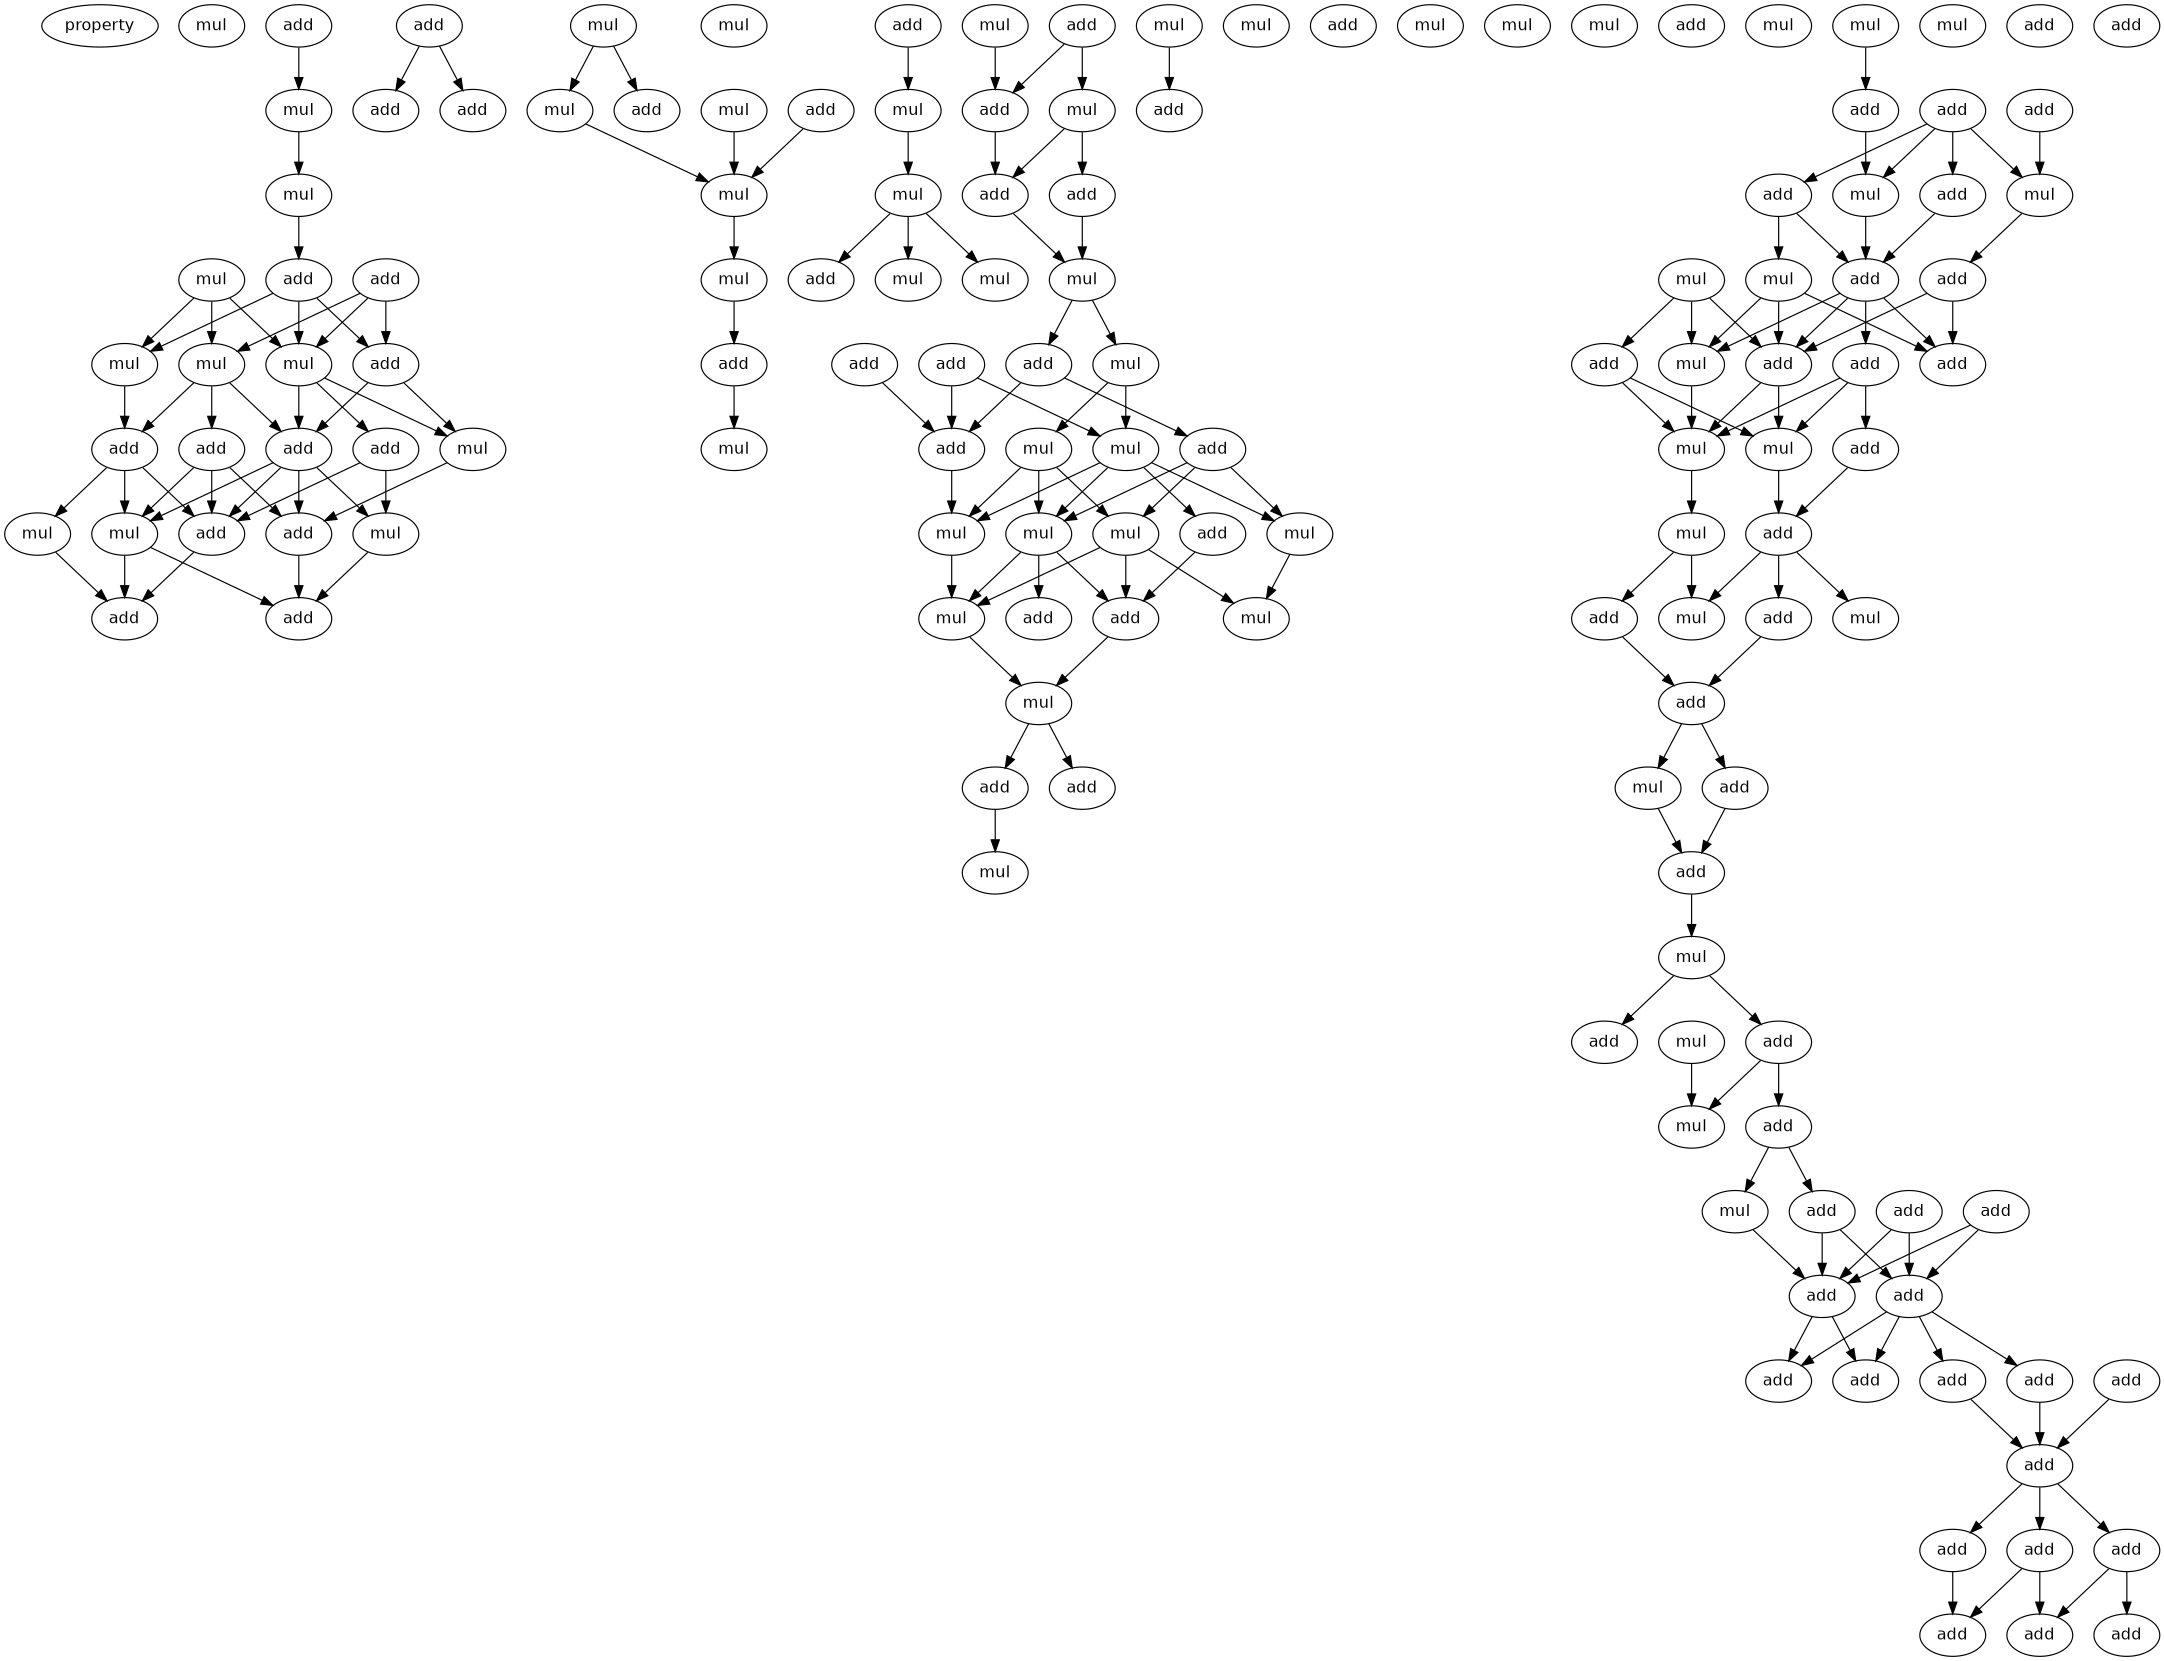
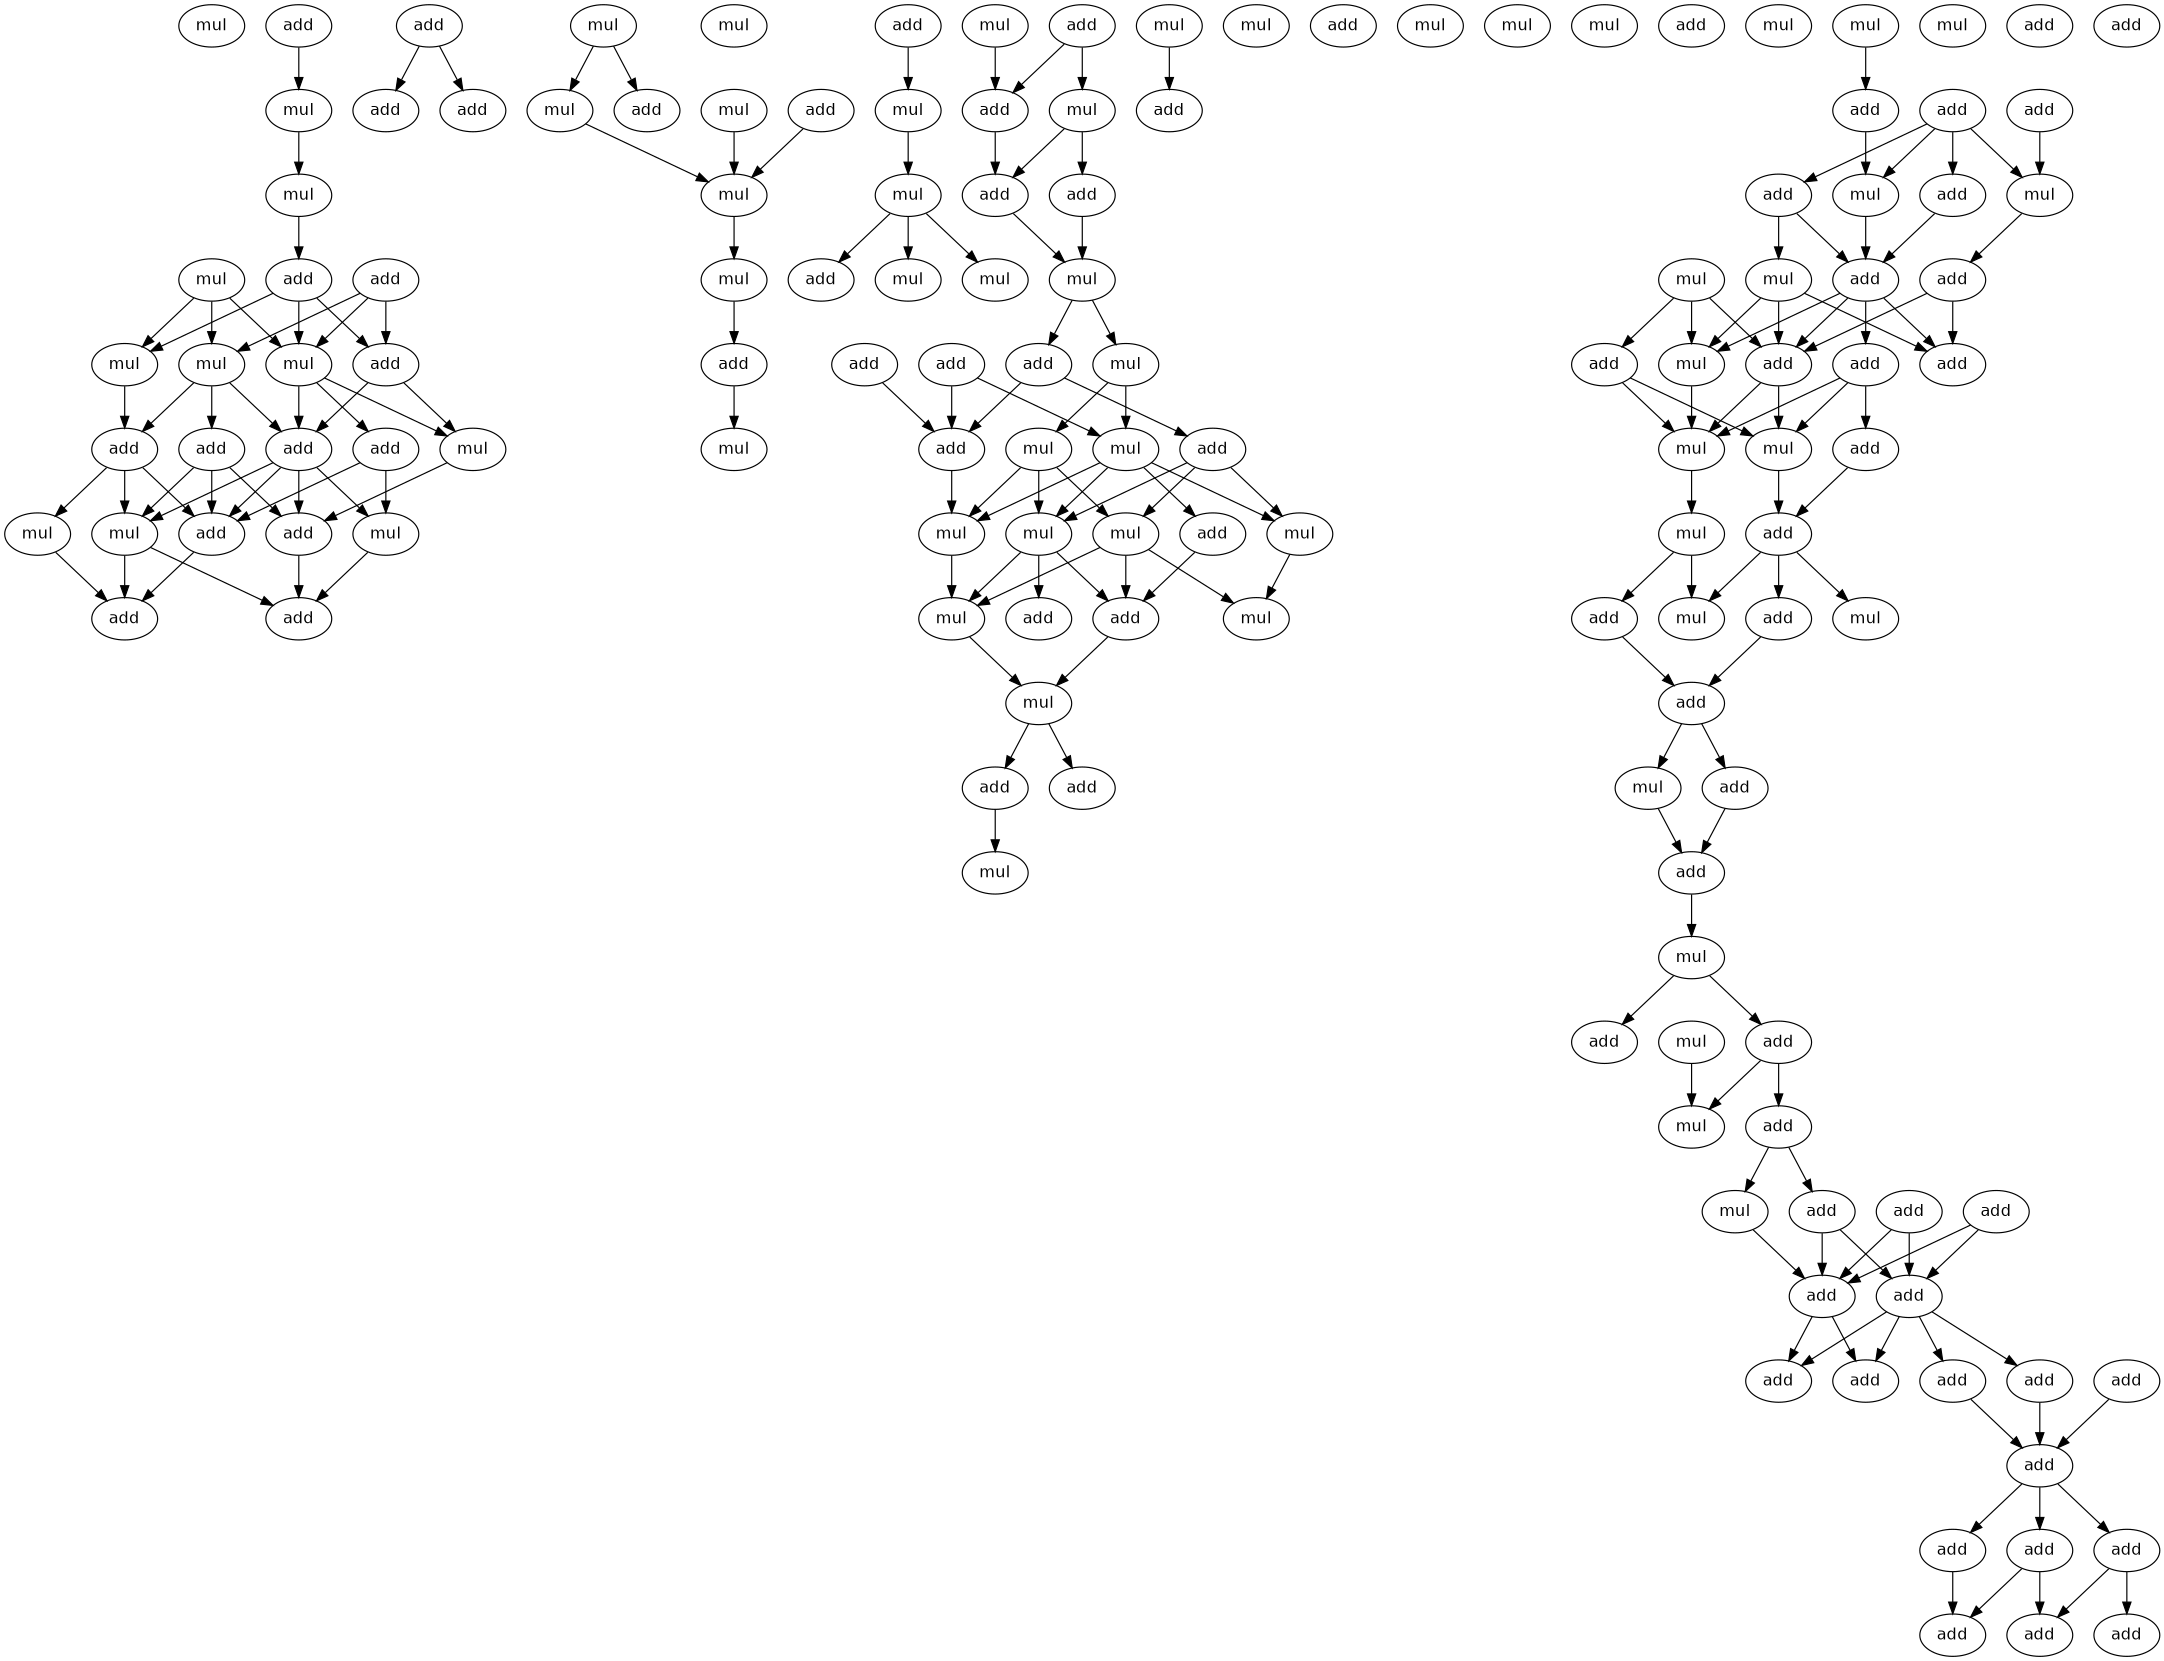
node "property": removed
